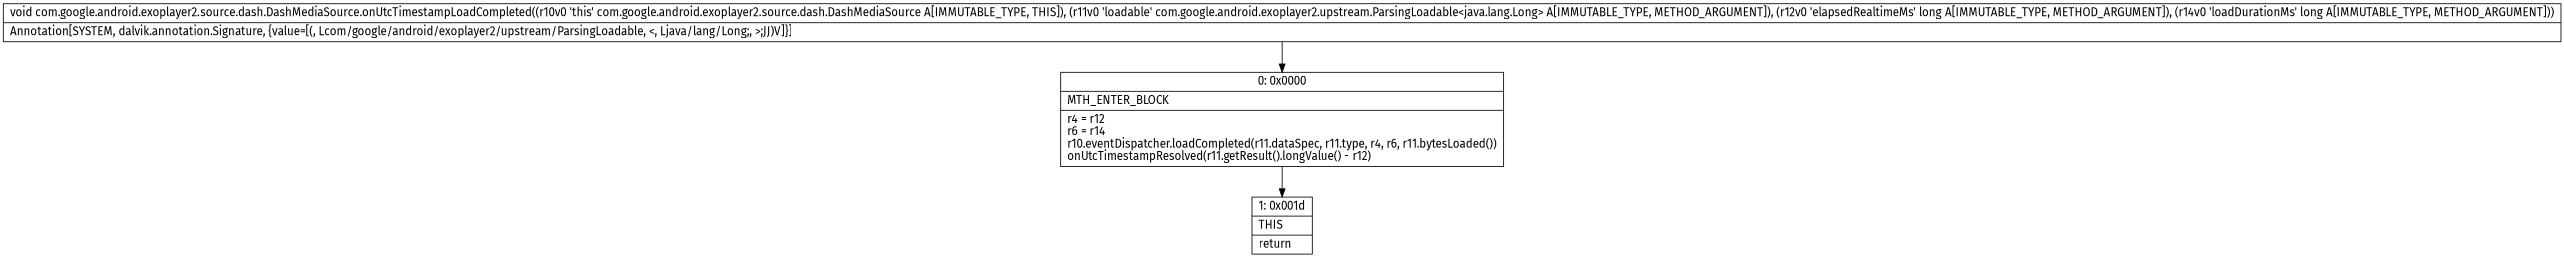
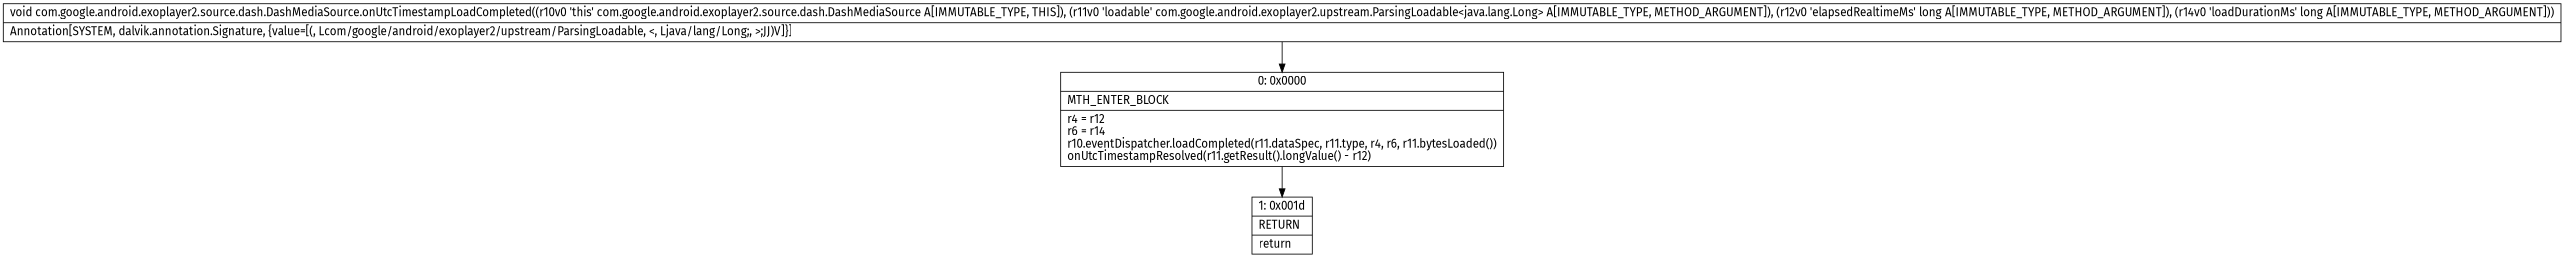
node "1: 0x001d": text "THIS" -> "RETURN"
